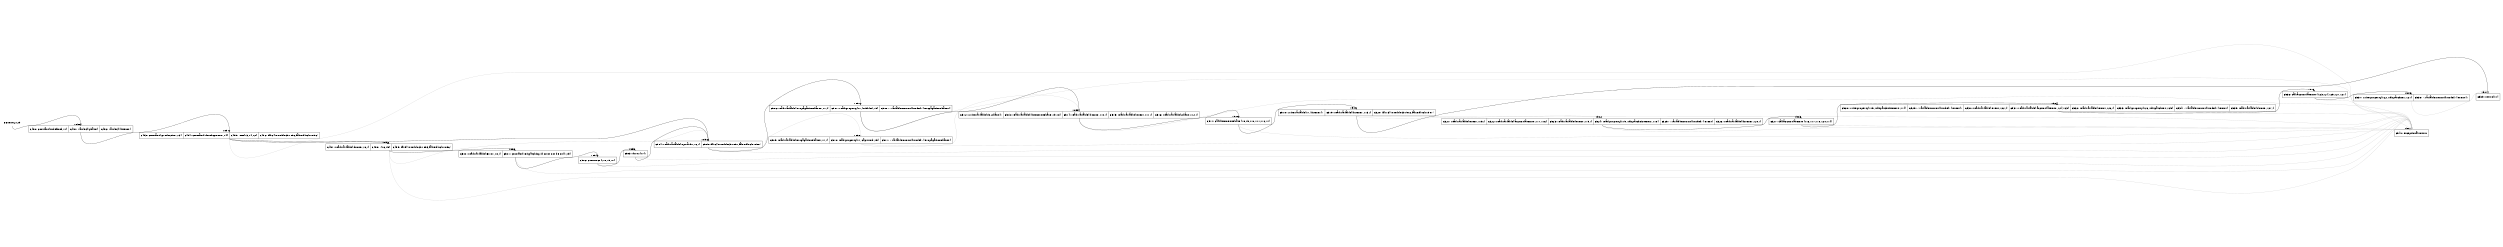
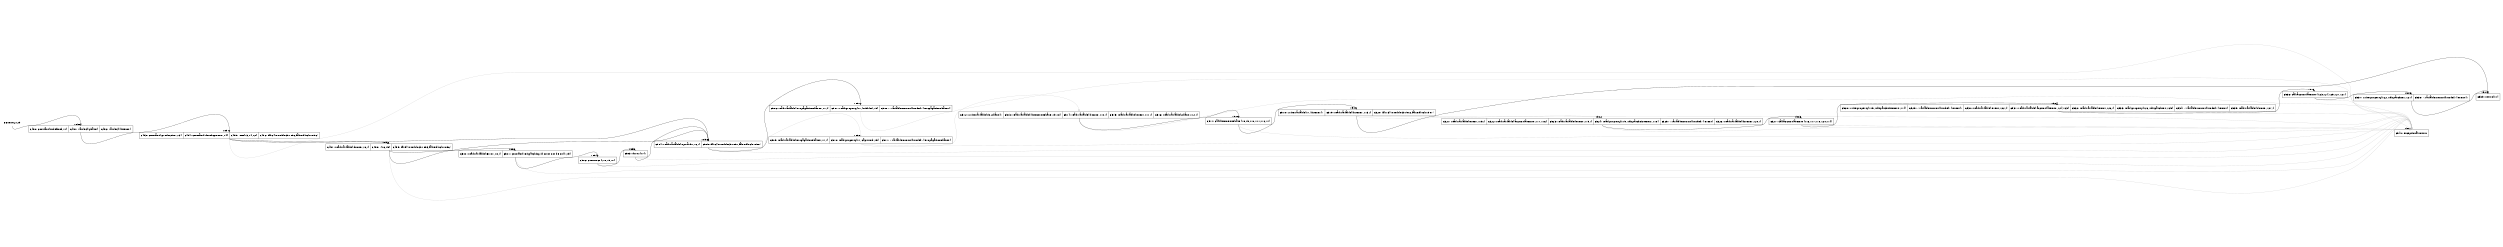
edge "6506: read-variable['PropagationPhases',v7,-]" -> "6512: write-variable[v5,'phase']*": removed
edge "6537: write-property[v22,'_dispatchIDs',v21]" -> "6539: return[v1]": color gray -> black
edge "6497: read-variable['domID',v6,-]" -> "6504: read-variable['upwards',v6,-]": color gray -> black
